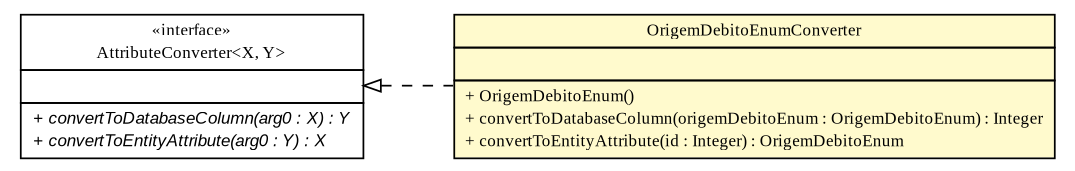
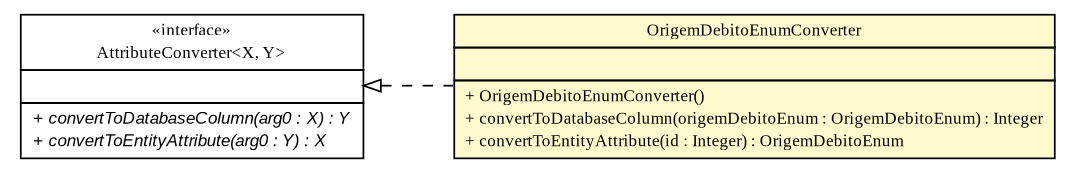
node "OrigemDebitoEnumConverter": text "+ OrigemDebitoEnum()" -> "+ OrigemDebitoEnumConverter()"
